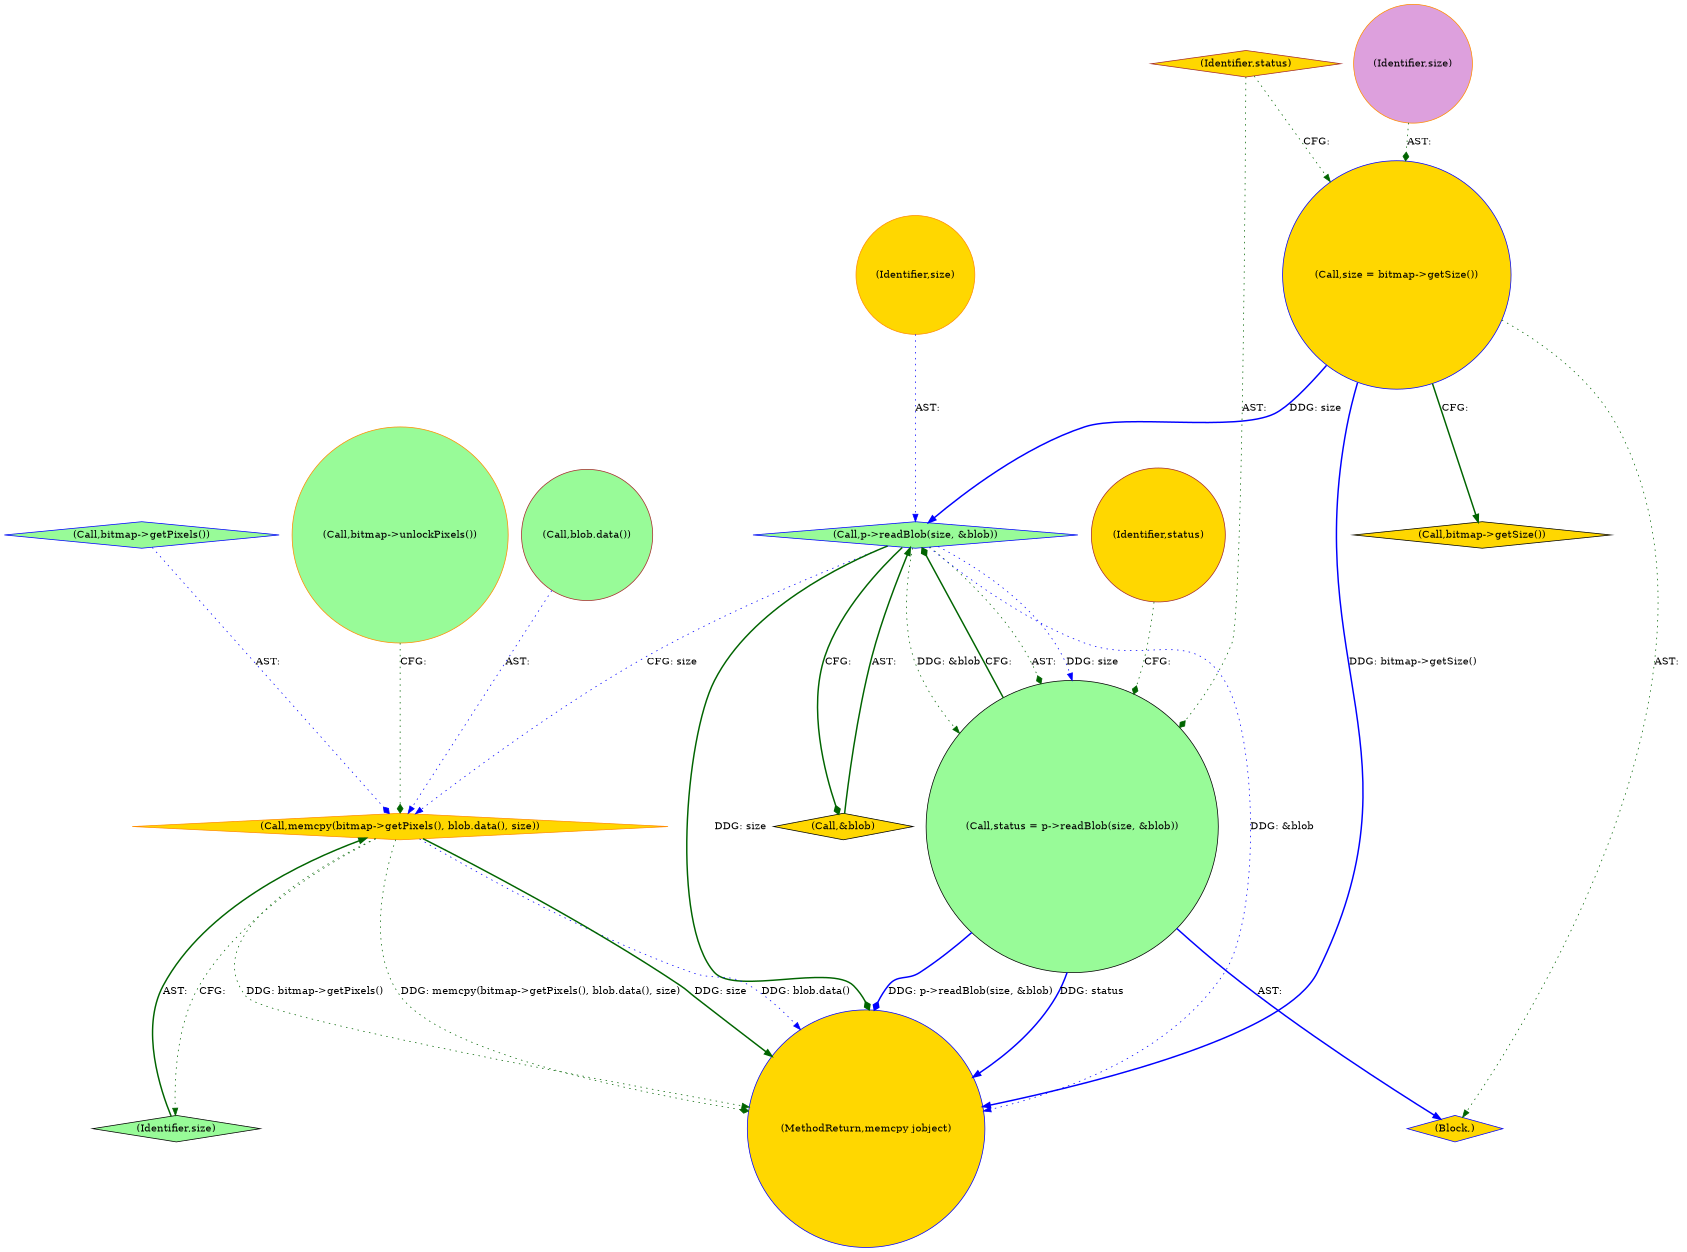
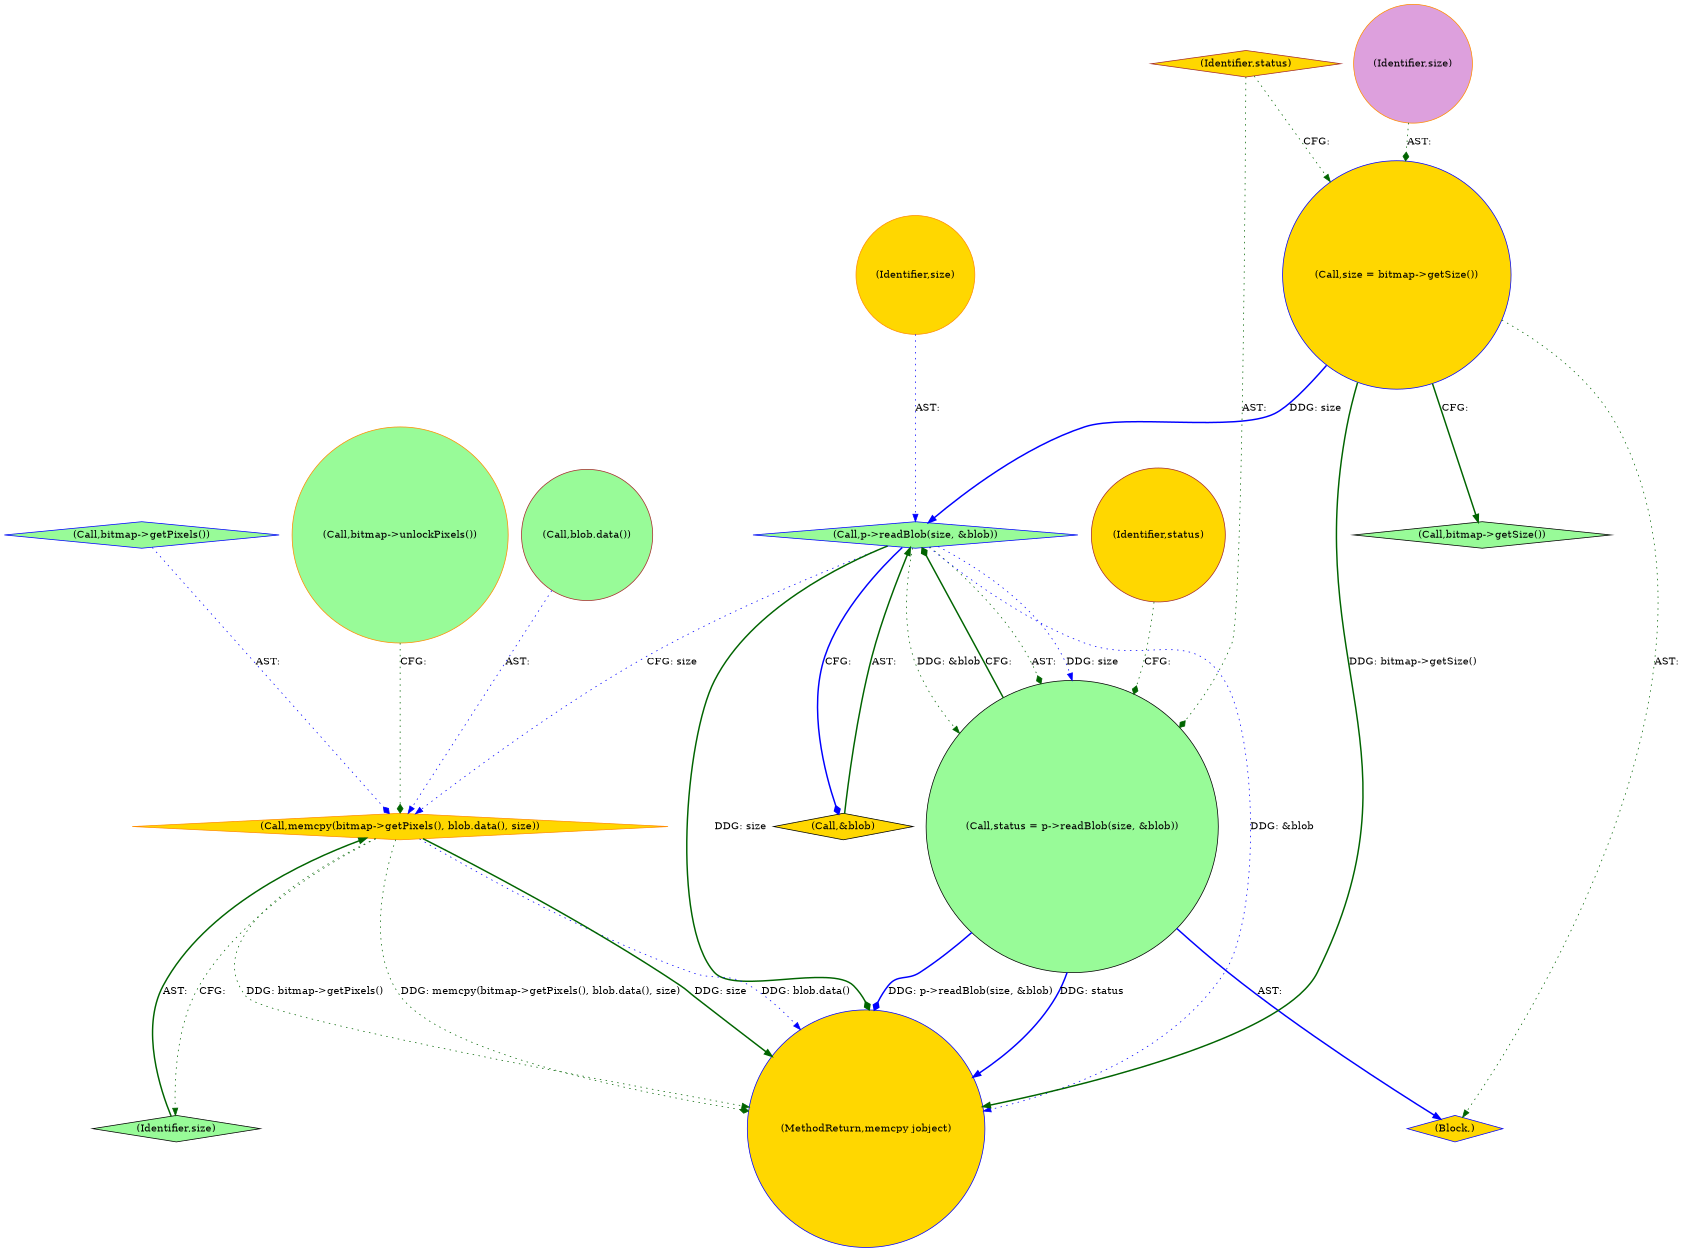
node "(Call,bitmap->getSize())": fillcolor gold -> palegreen
edge "(Call,p->readBlob(size, &blob))" -> "(Call,&blob)": color darkgreen -> blue
edge "(Call,size = bitmap->getSize())" -> "(MethodReturn,memcpy jobject)": color blue -> darkgreen
